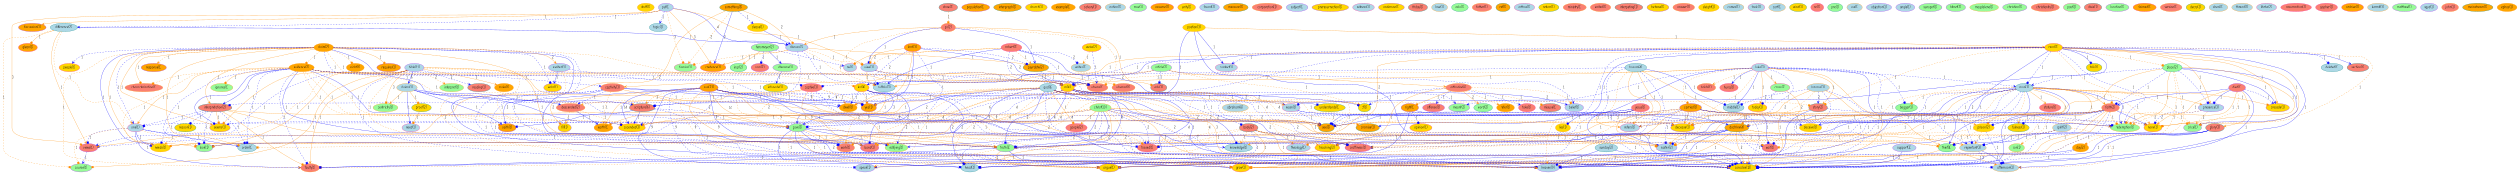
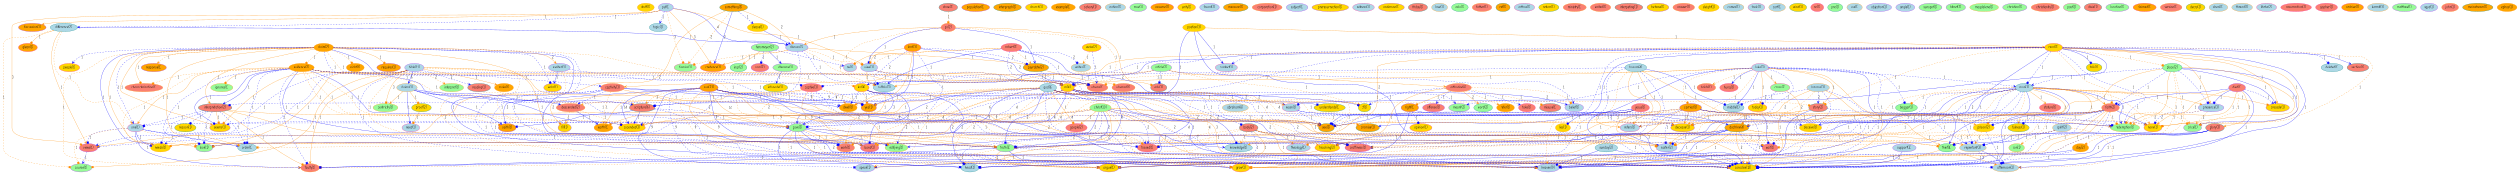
edge "bible(11)" -> "needs(1)": color darkorange -> blue
edge "led(4)" -> "paradise(12)": color blue -> darkorange
